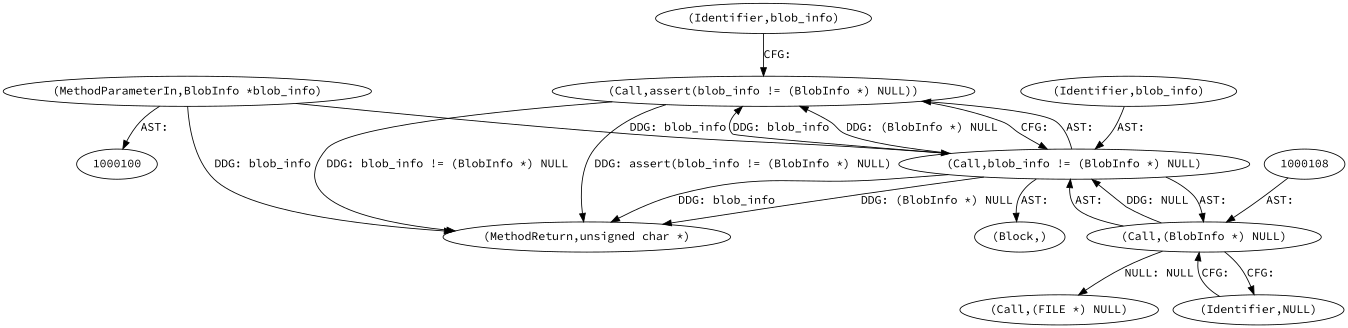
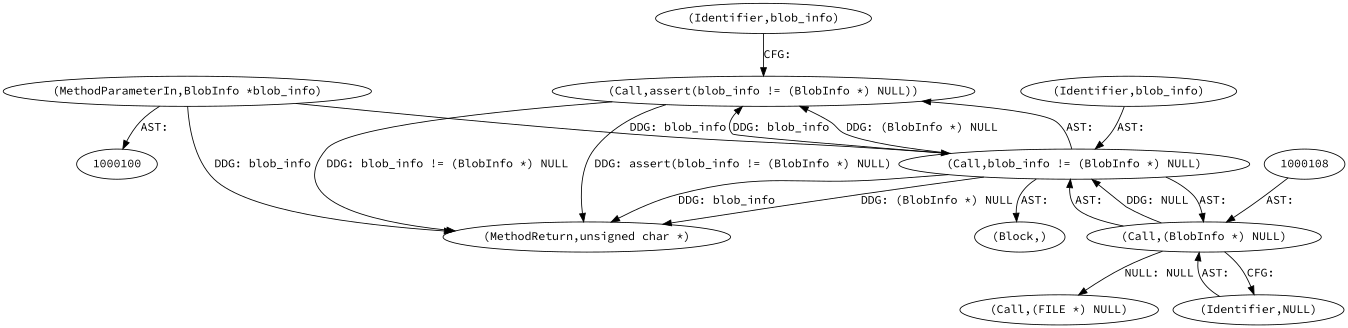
edge "(Call,assert(blob_info != (BlobInfo *) NULL))" -> "(Call,blob_info != (BlobInfo *) NULL)": removed, label "CFG:"
edge "(Identifier,NULL)" -> "(Call,(BlobInfo *) NULL)": label "CFG: " -> "AST: "
